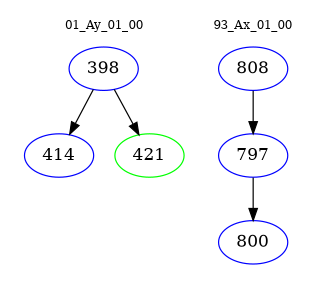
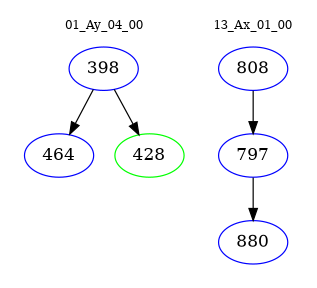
cluster "01_Ay_01_00": label "01_Ay_01_00" -> "01_Ay_04_00"
cluster "93_Ax_01_00": label "93_Ax_01_00" -> "13_Ax_01_00"
node "414": label "414" -> "464"
node "421": label "421" -> "428"
node "800": label "800" -> "880"
